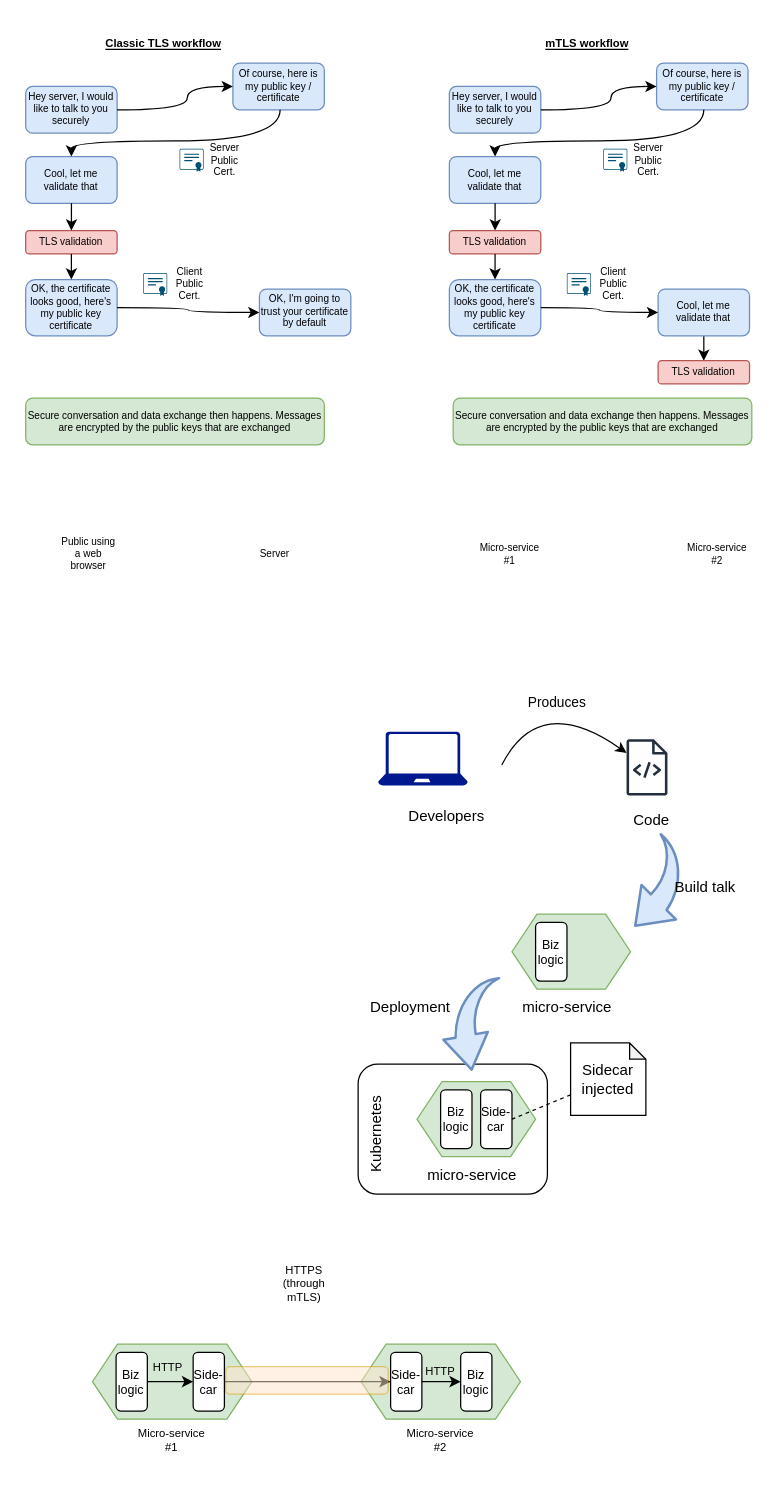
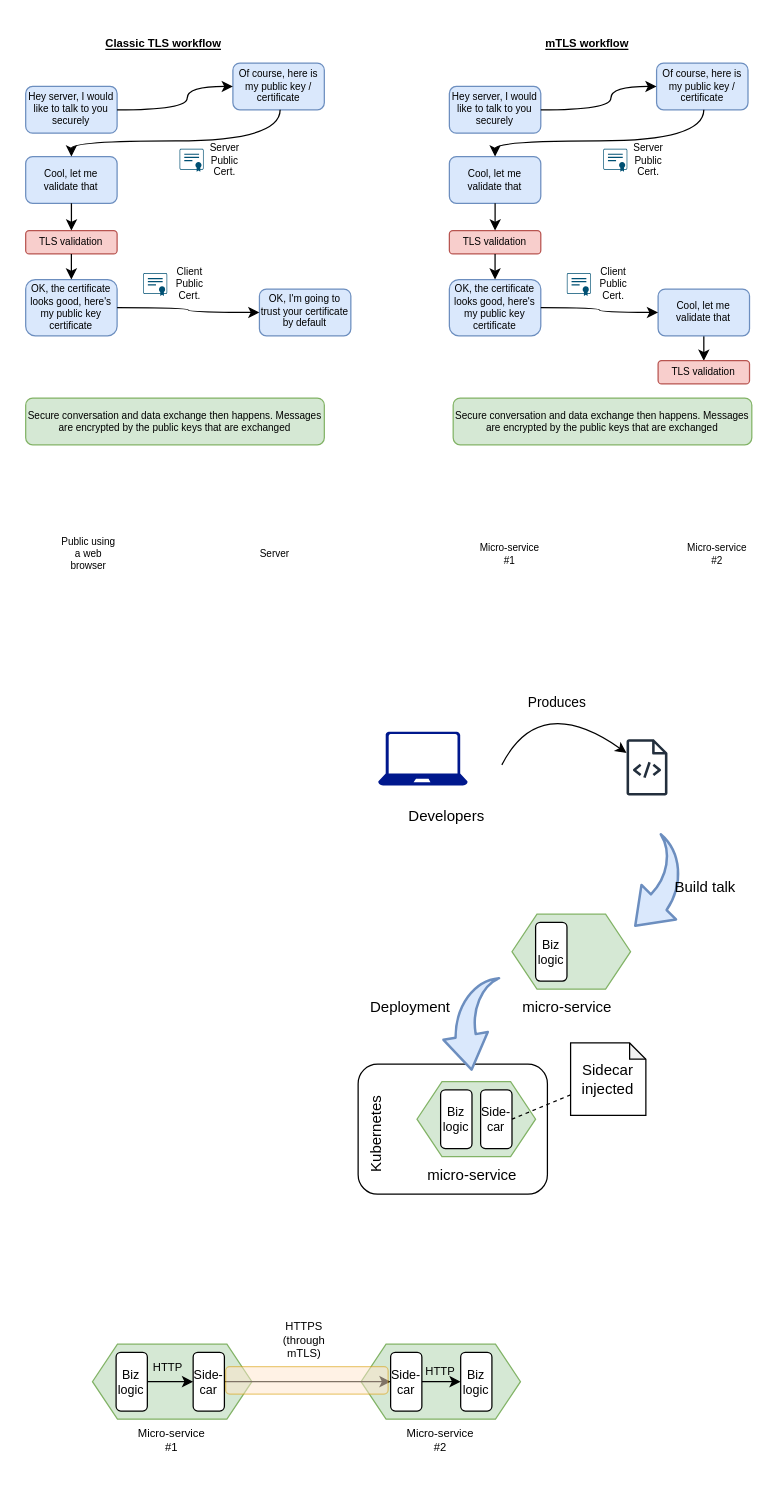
node "Code": removed
node "HTTPS (through mTLS)": moved (304, 1284) -> (304, 1340)
